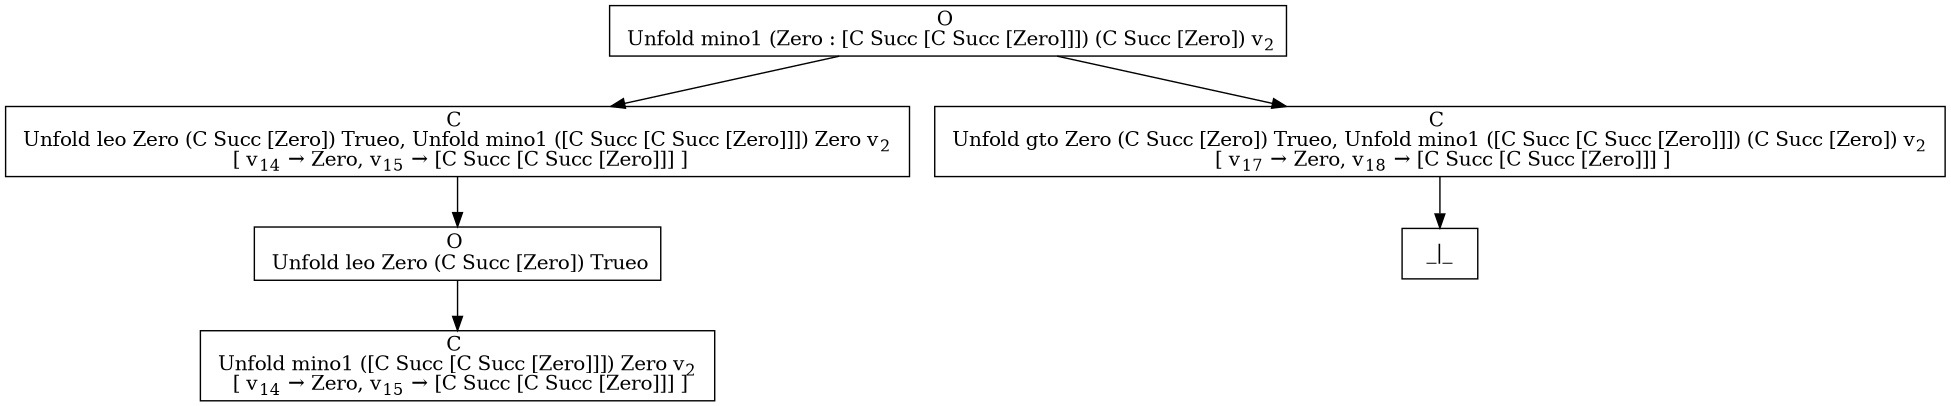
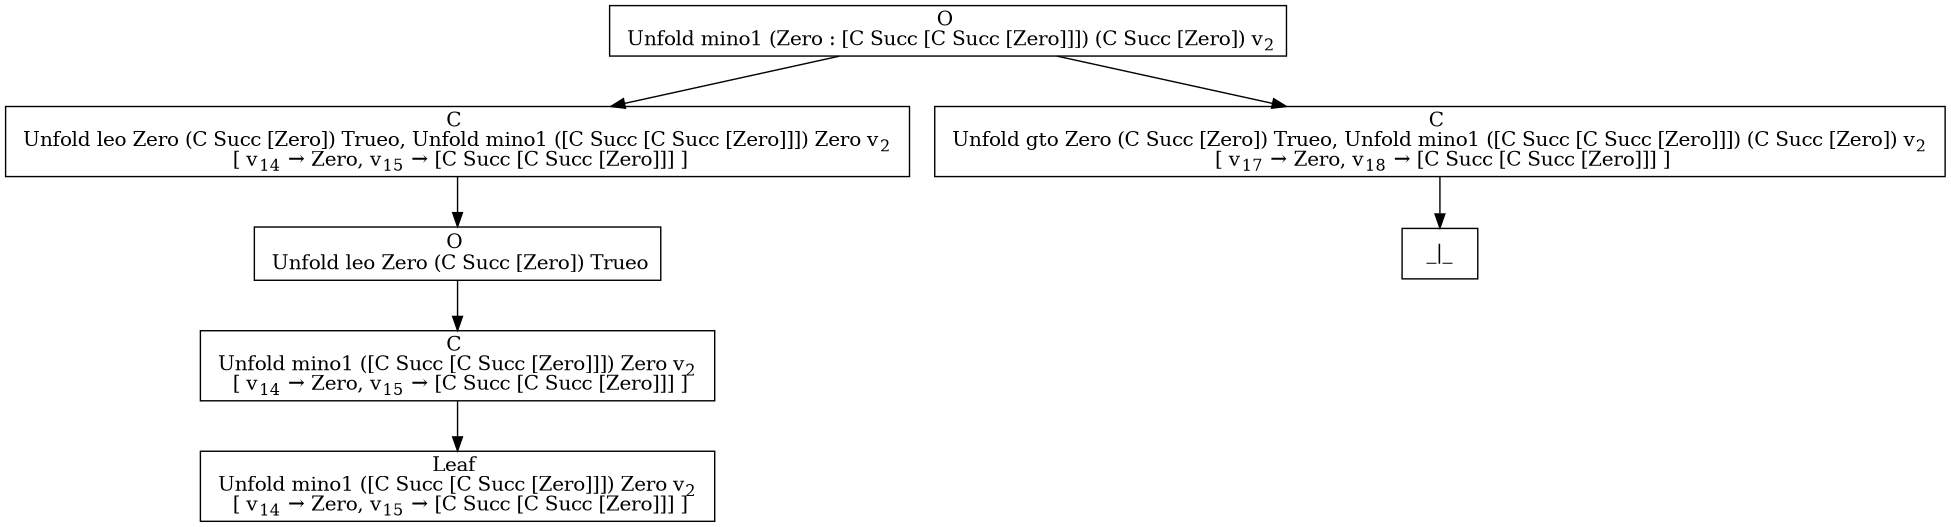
node "Leaf": added
